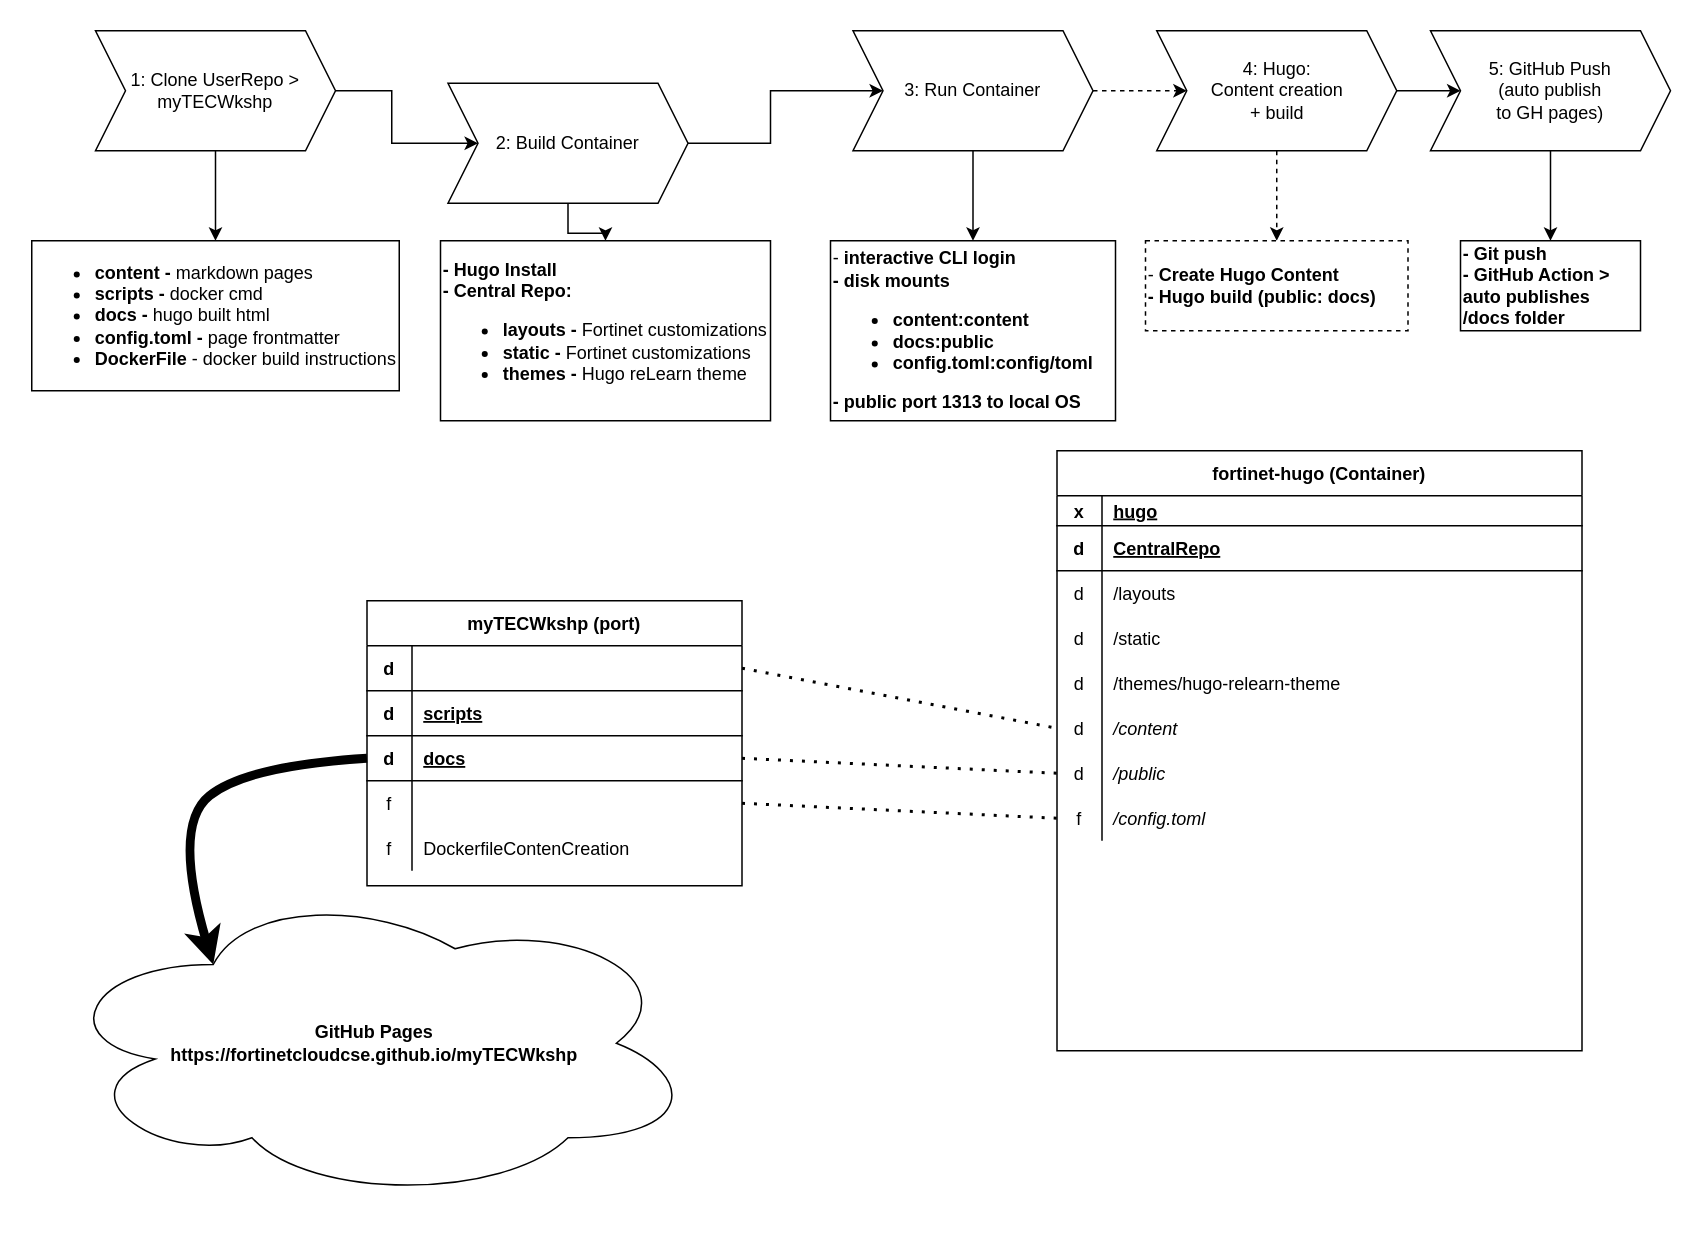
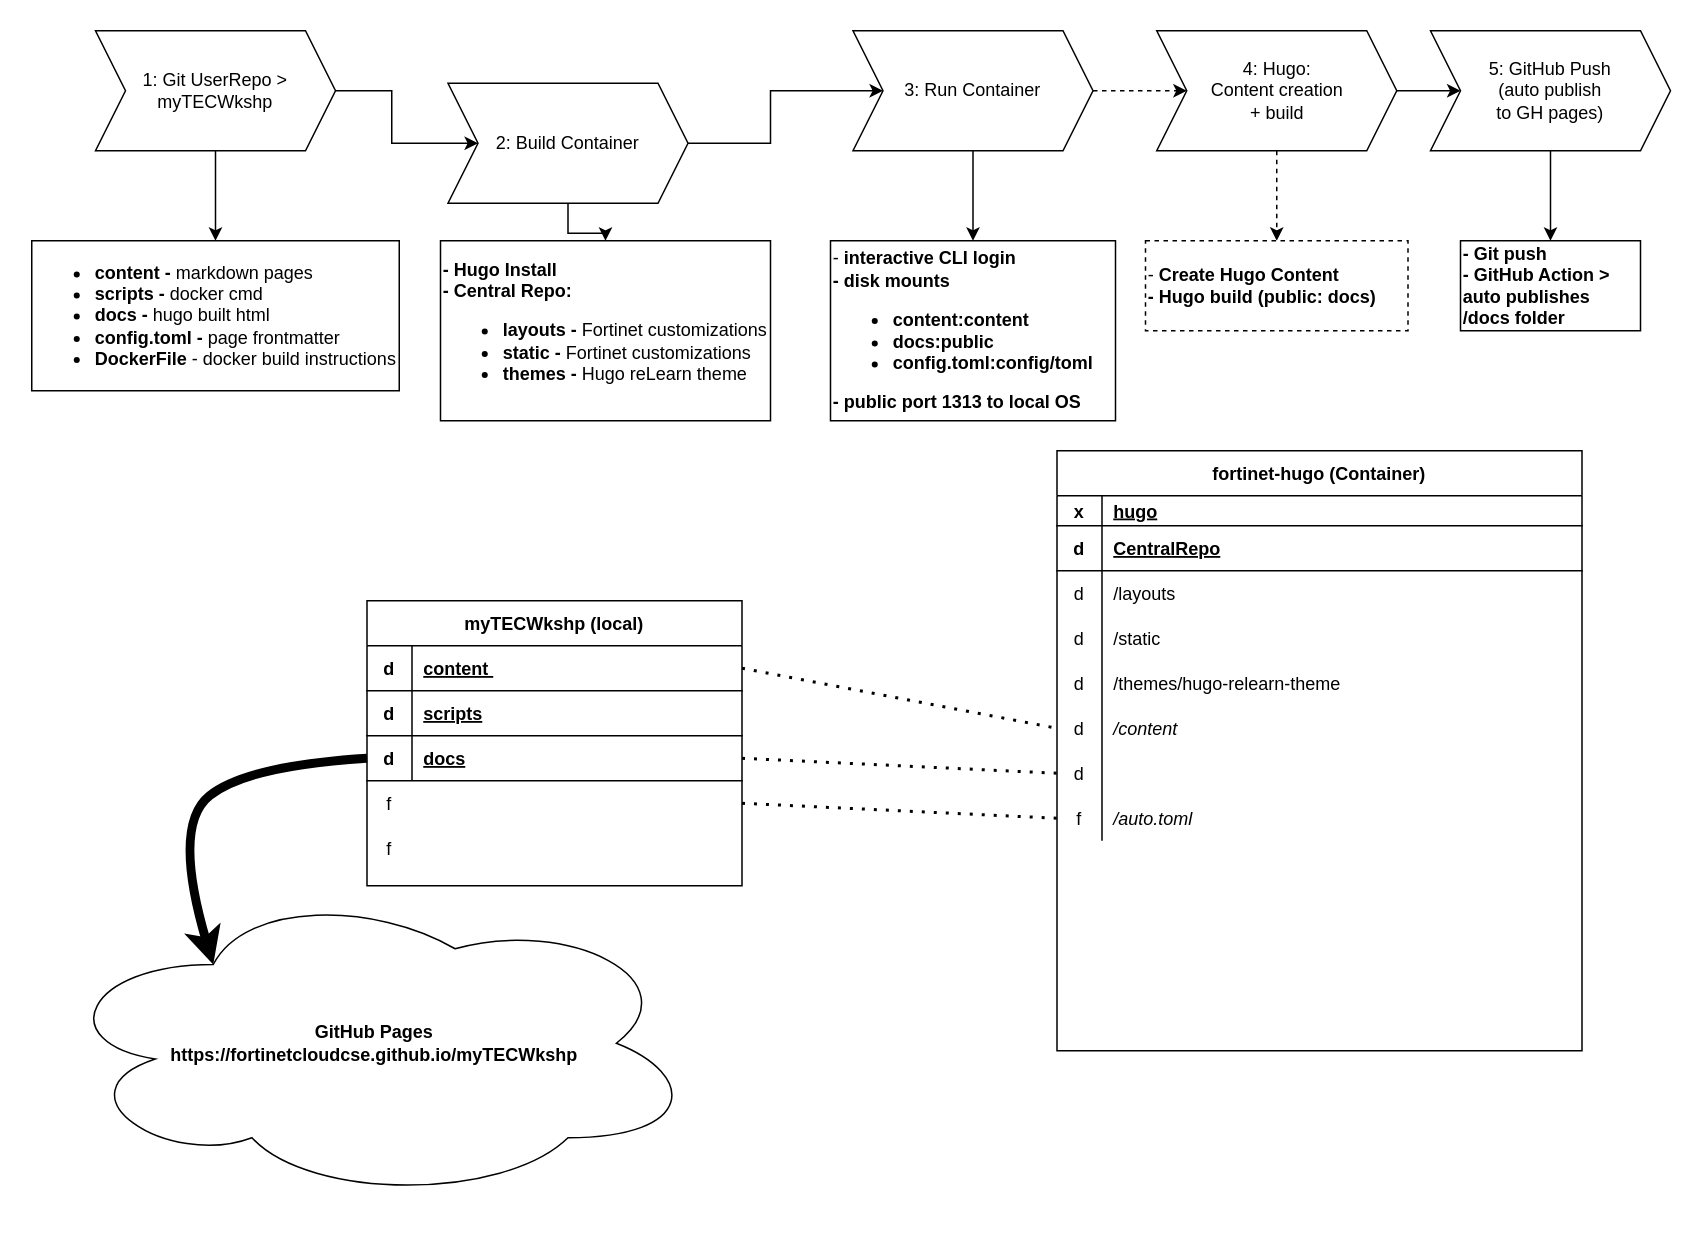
node "1: Clone UserRepo > myTECWkshp": label "1: Clone UserRepo > myTECWkshp" -> "1: Git UserRepo > myTECWkshp"
node "myTECWkshp (port)": label "myTECWkshp (port)" -> "myTECWkshp (local)"
node "content": added
node "/public": removed
node "/config.toml": label "/config.toml" -> "/auto.toml"
node "DockerfileContenCreation": removed
